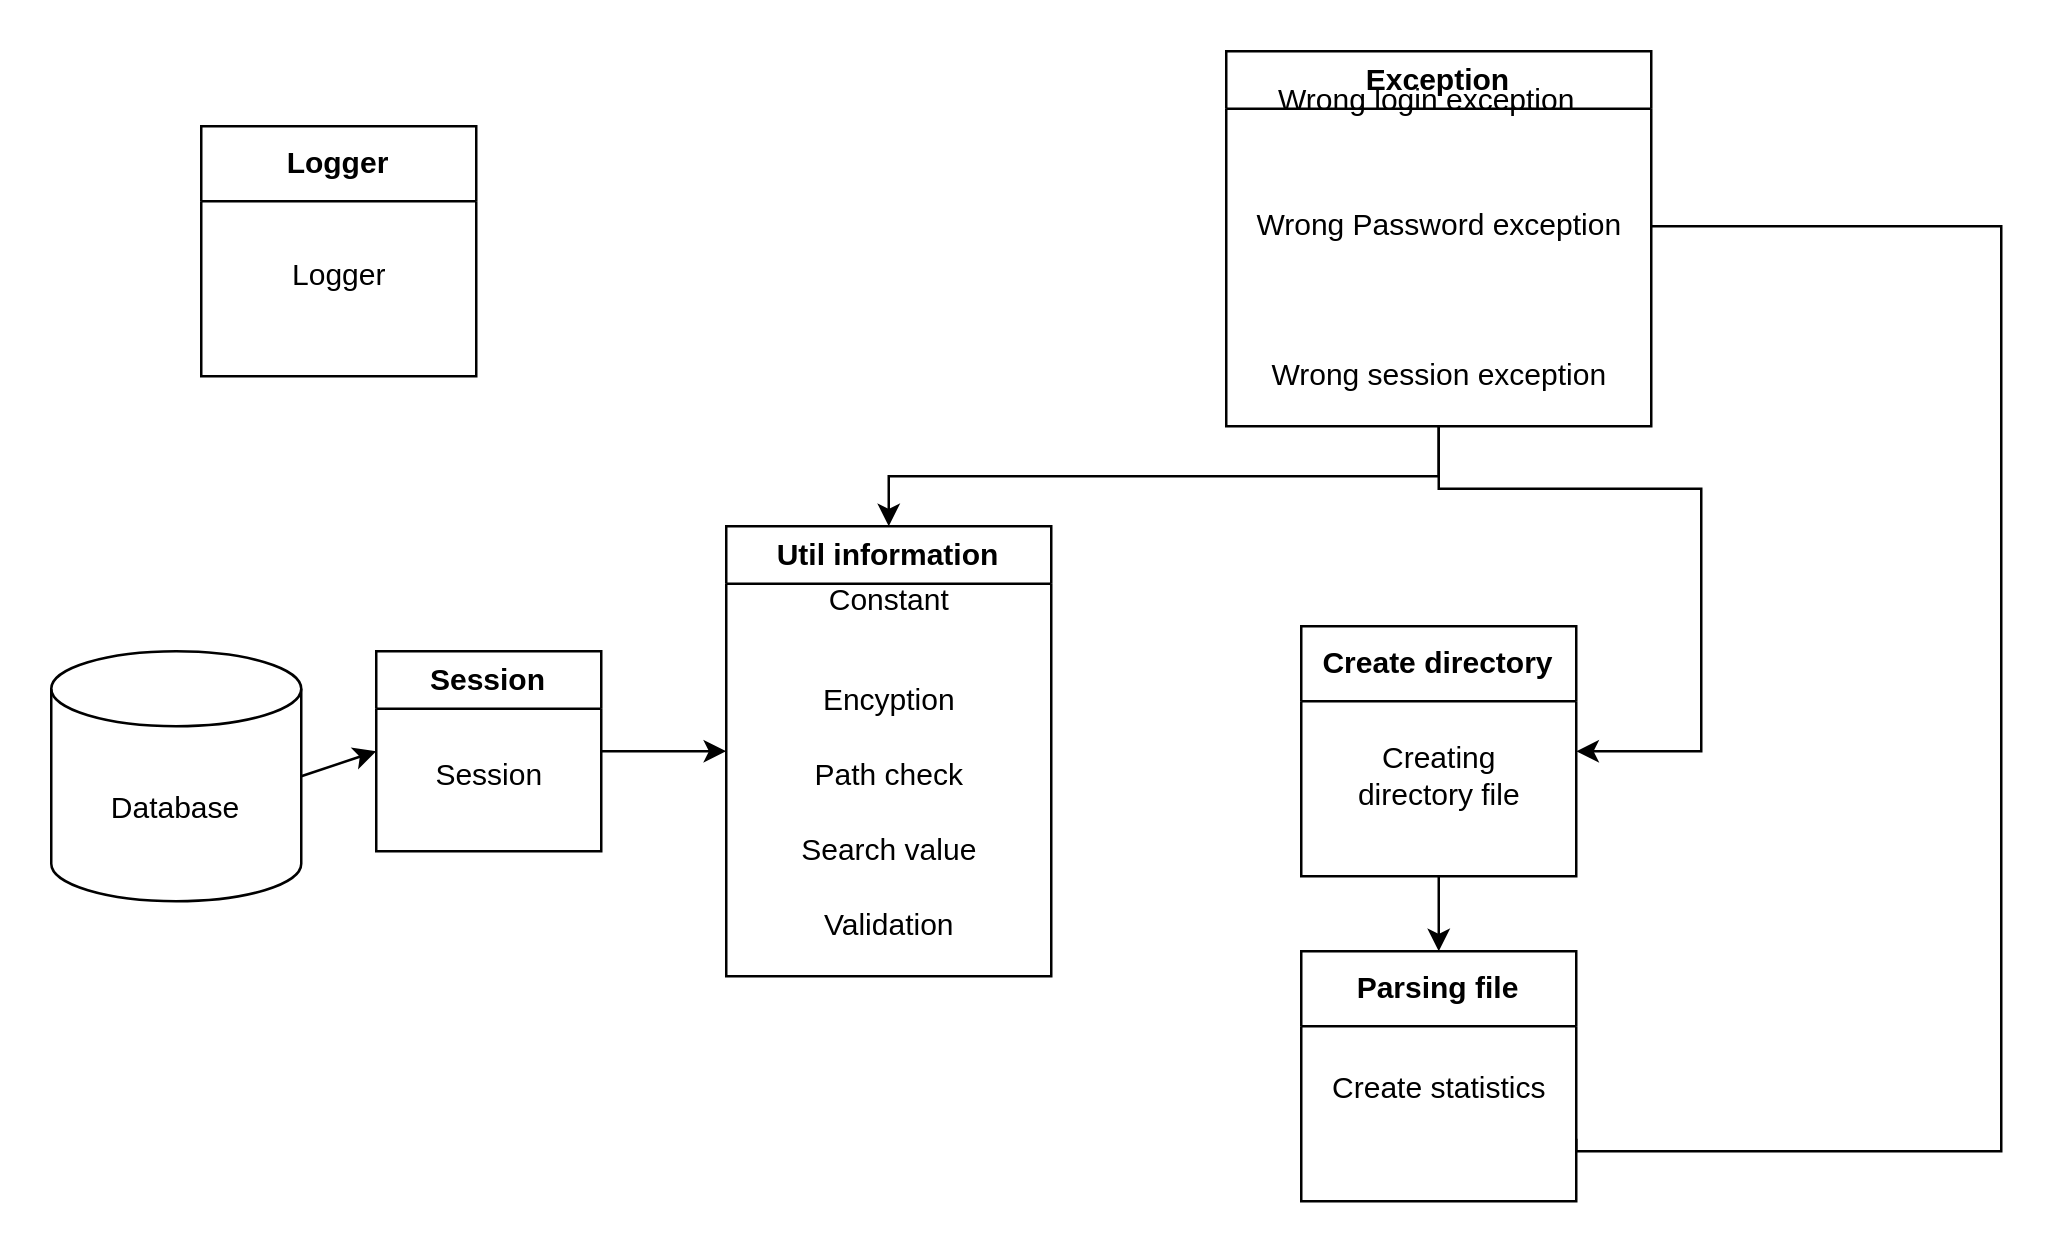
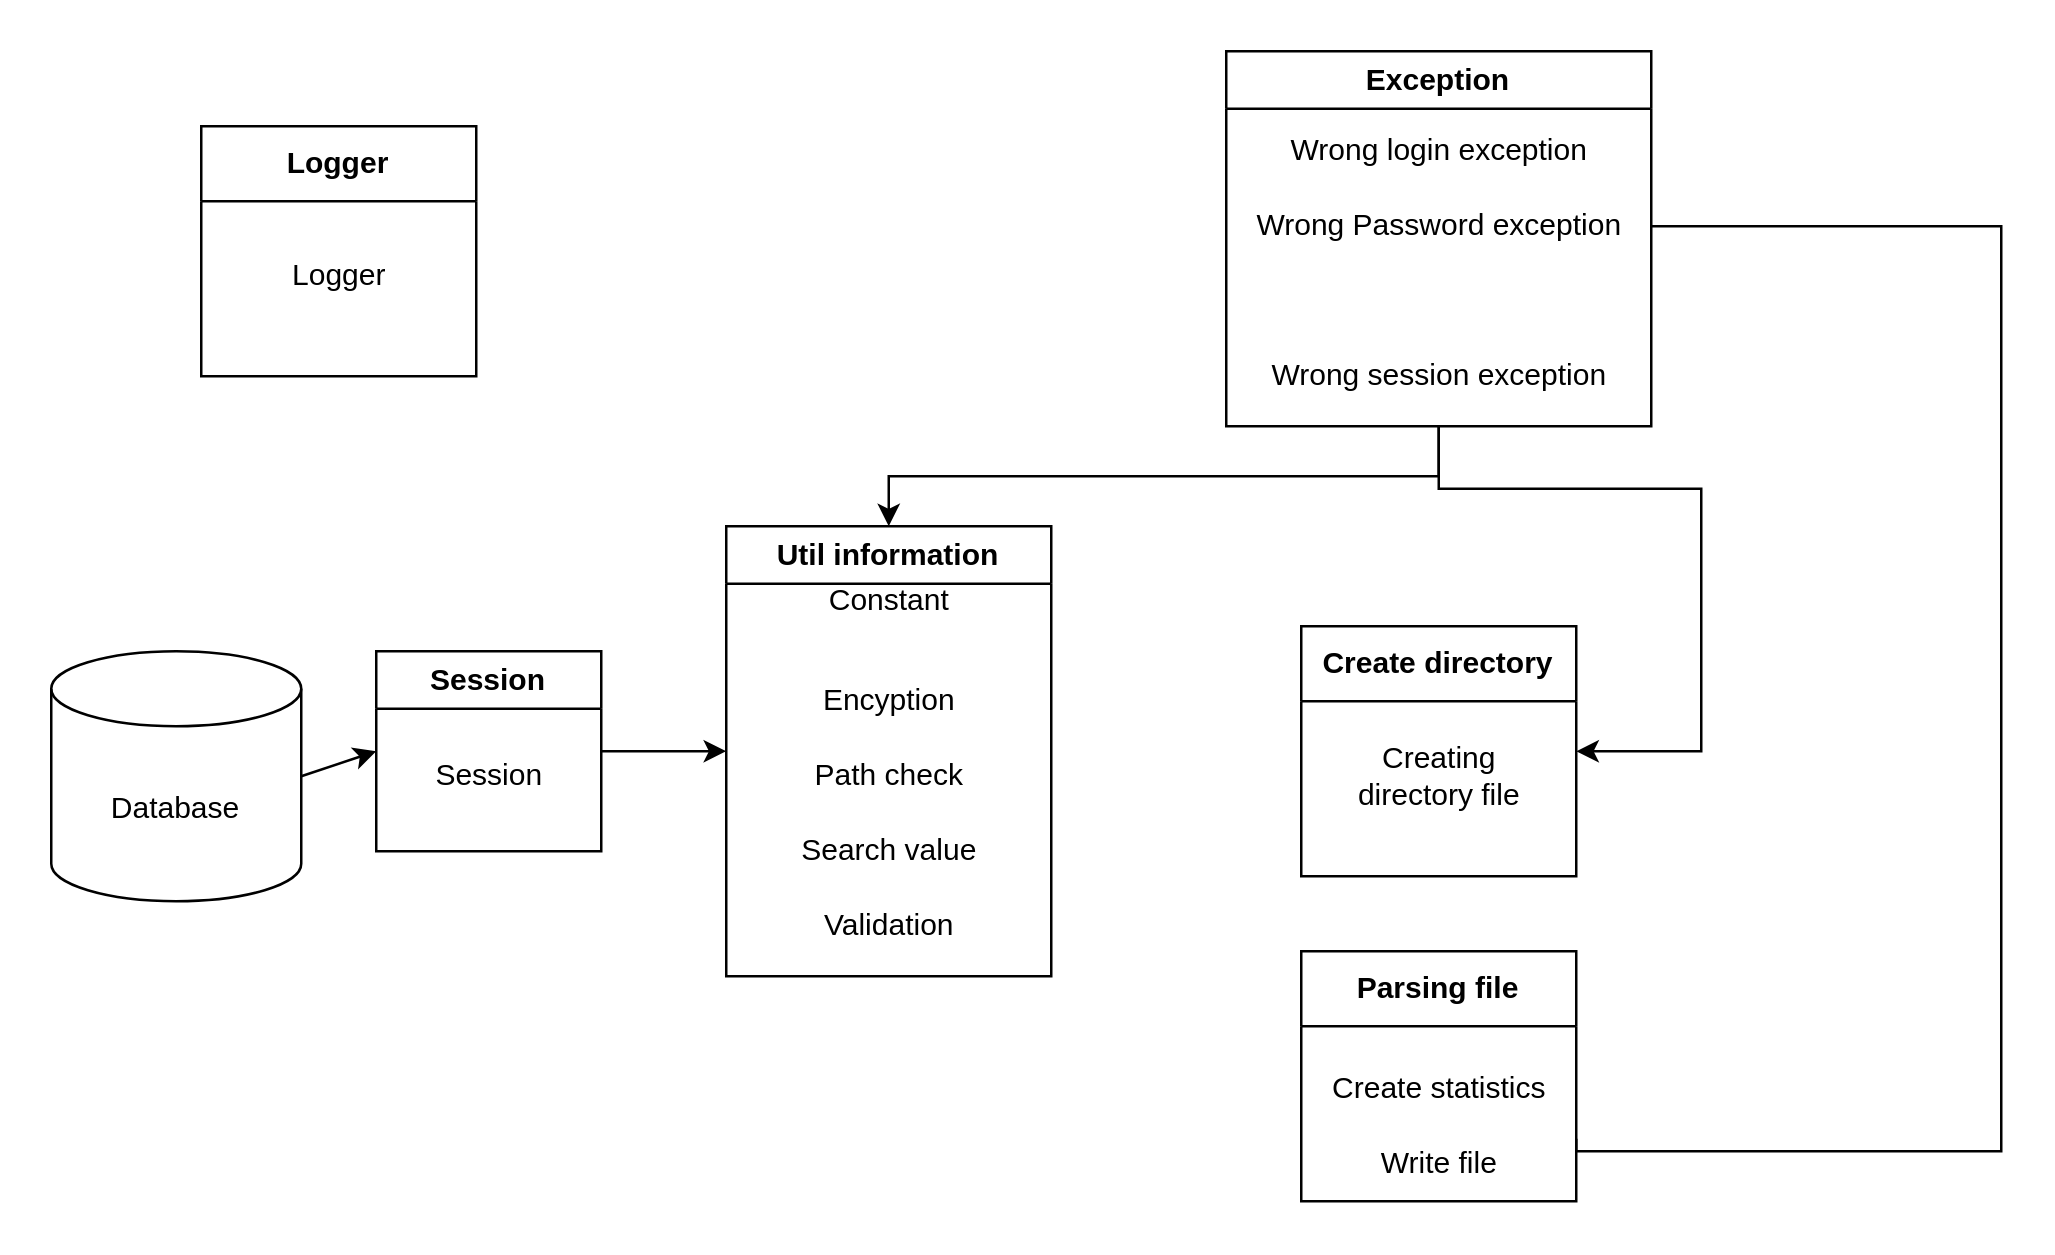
node "Wrong login exception": moved (1426, 101) -> (1439, 151)
edge "Create directory" -> "Parsing file": removed
node "Write file": added
